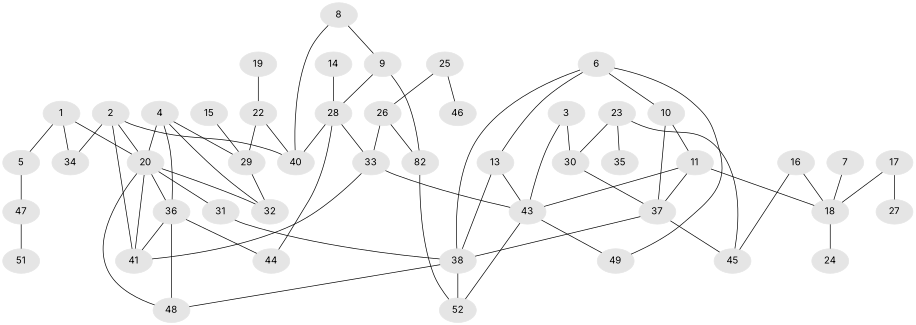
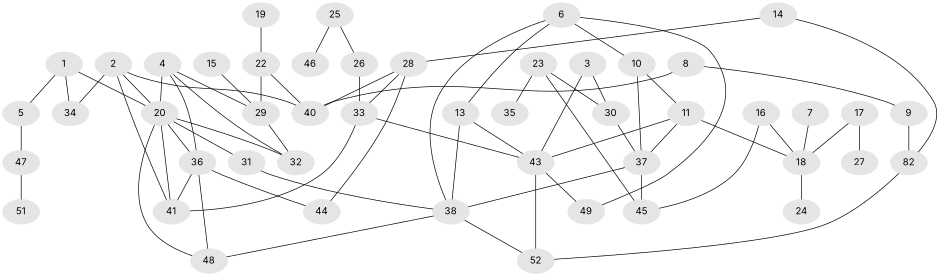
edge "9" -- "28": removed
edge "26" -- "82": now "14" -- "82"
